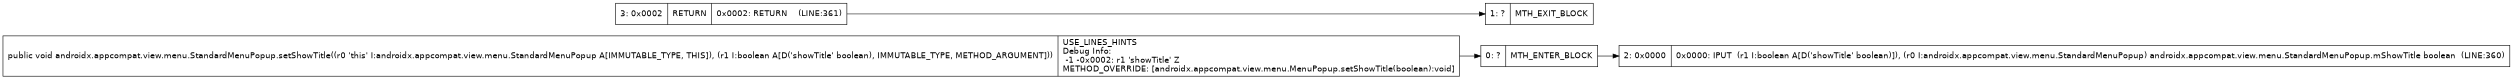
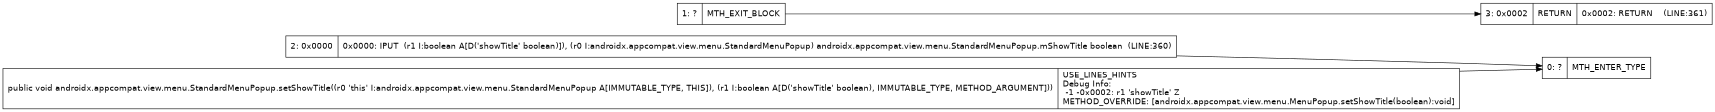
edge "3: 0x0002" -> "1: ?": reversed
node "0: ?": text "MTH_ENTER_BLOCK" -> "MTH_ENTER_TYPE"
edge "0: ?" -> "2: 0x0000": reversed
